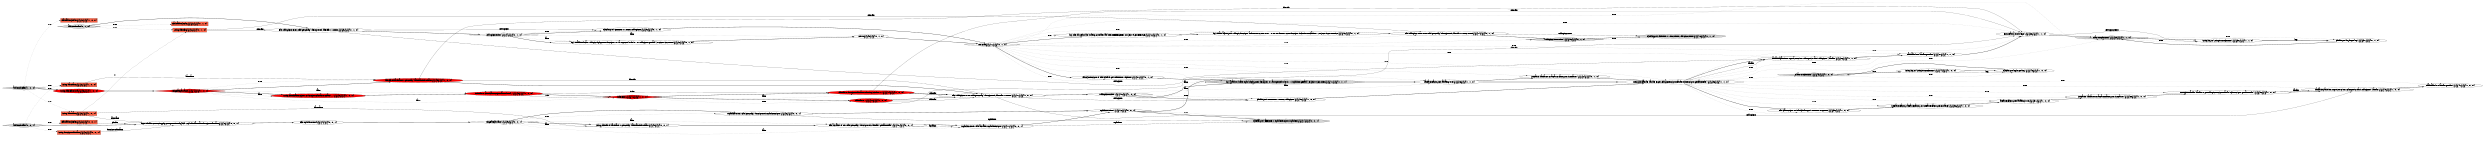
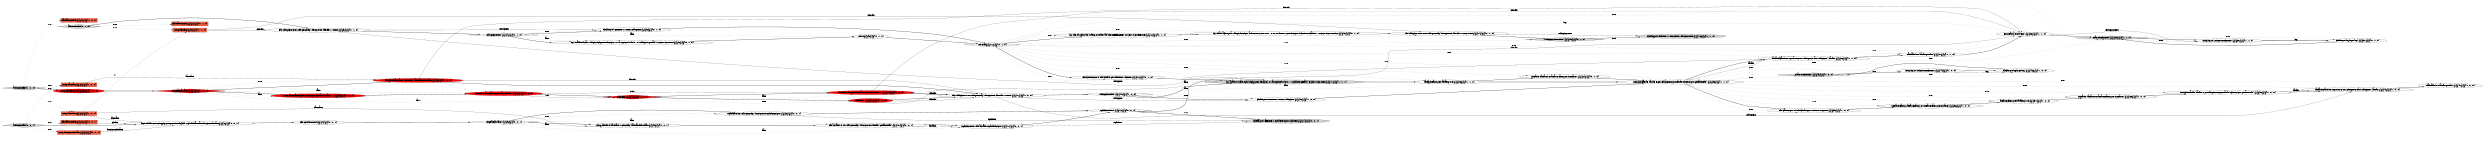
edge "!newCMP@@@11@@@['0', '1', '0']" -> "Enumeration e = ht.keys()@@@28@@@['1', '1', '0']": label "true" -> "key"
